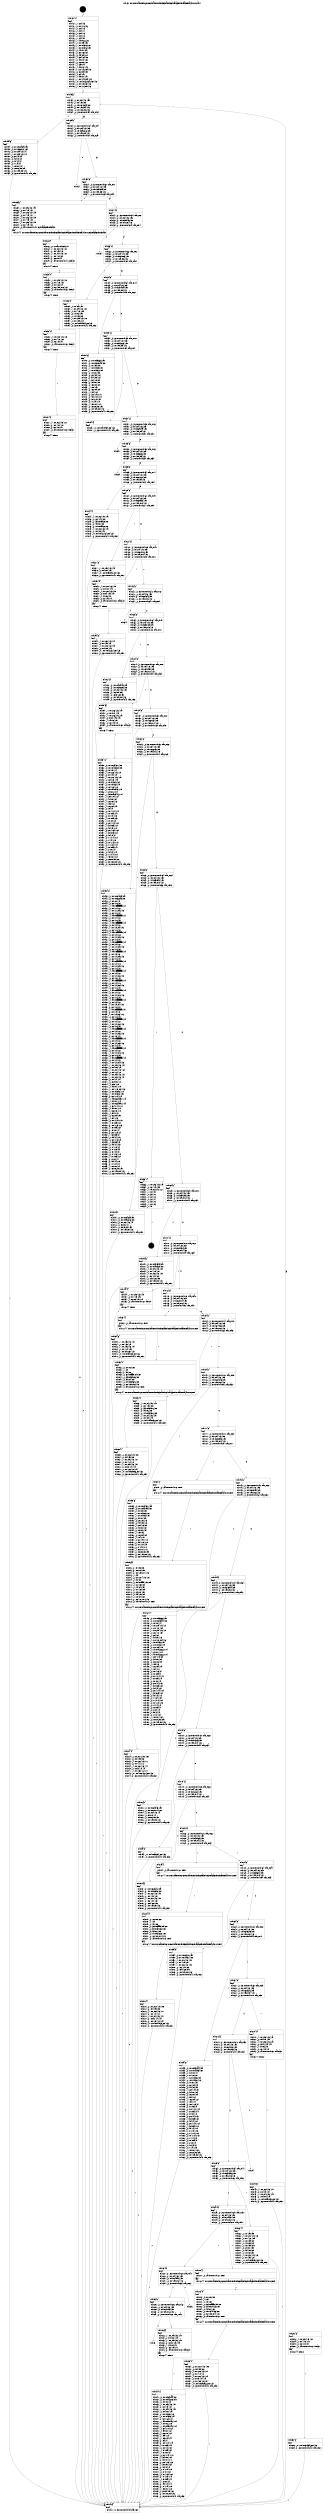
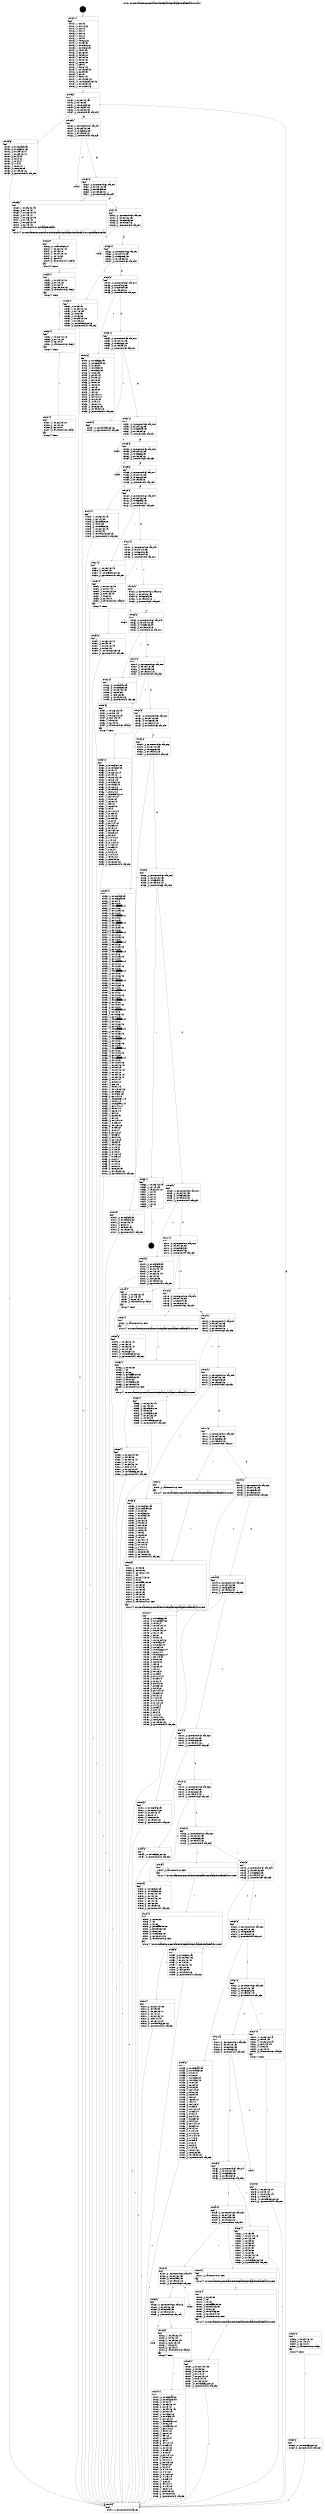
edge "0x4022b8 [15]" -> "0x4022c7 [15]": reversed
node "0x40212a [42]": removed
